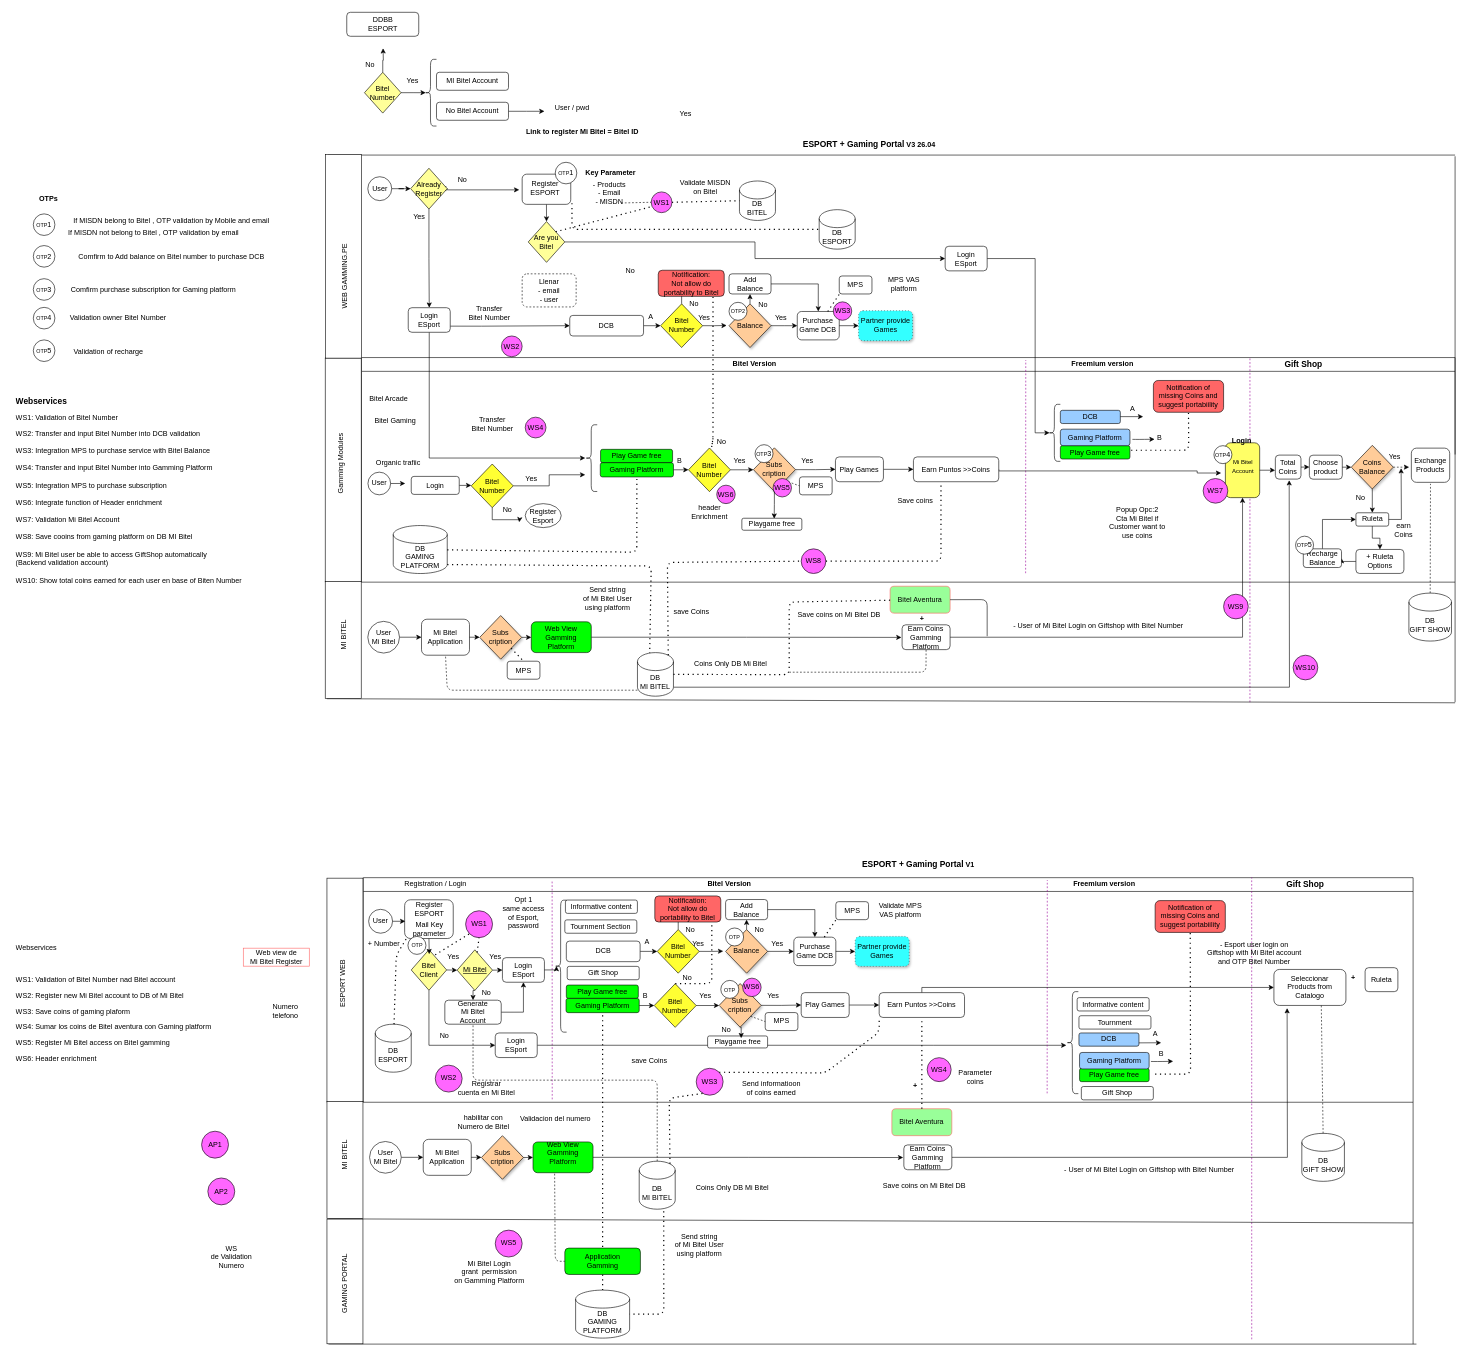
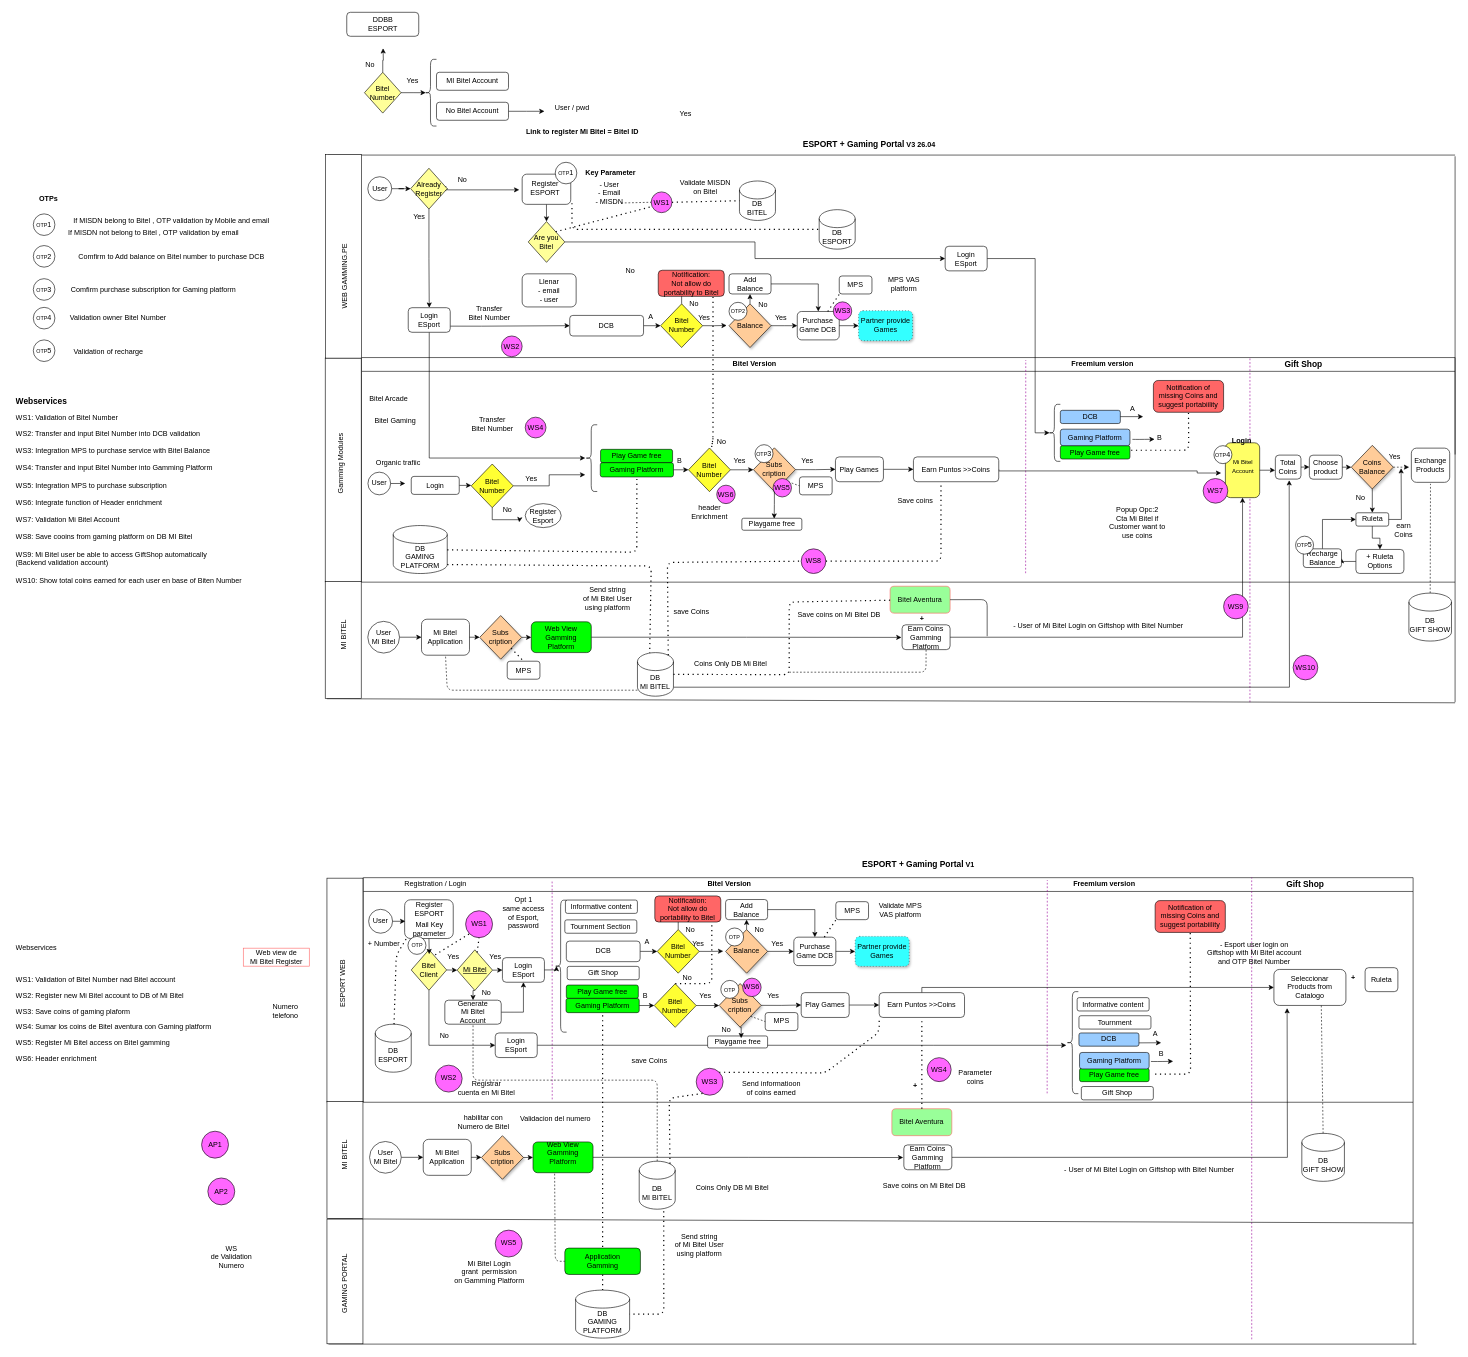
node "- Products - Email - MISDN": label "- Products - Email - MISDN" -> "- User - Email - MISDN"
node "Llenar - email - user": style dashed -> solid
